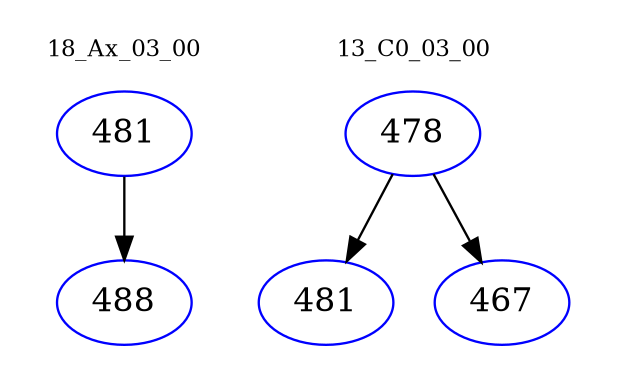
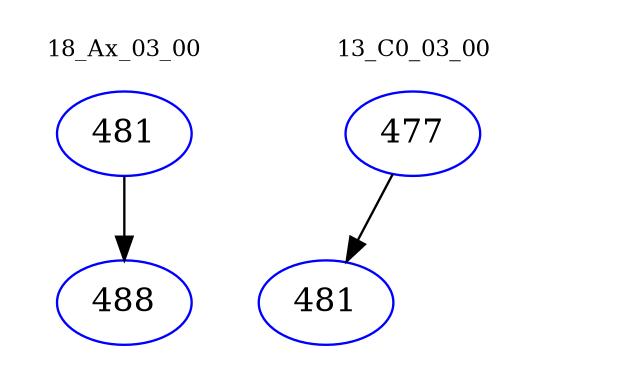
node "478": label "478" -> "477"
node "467": removed
